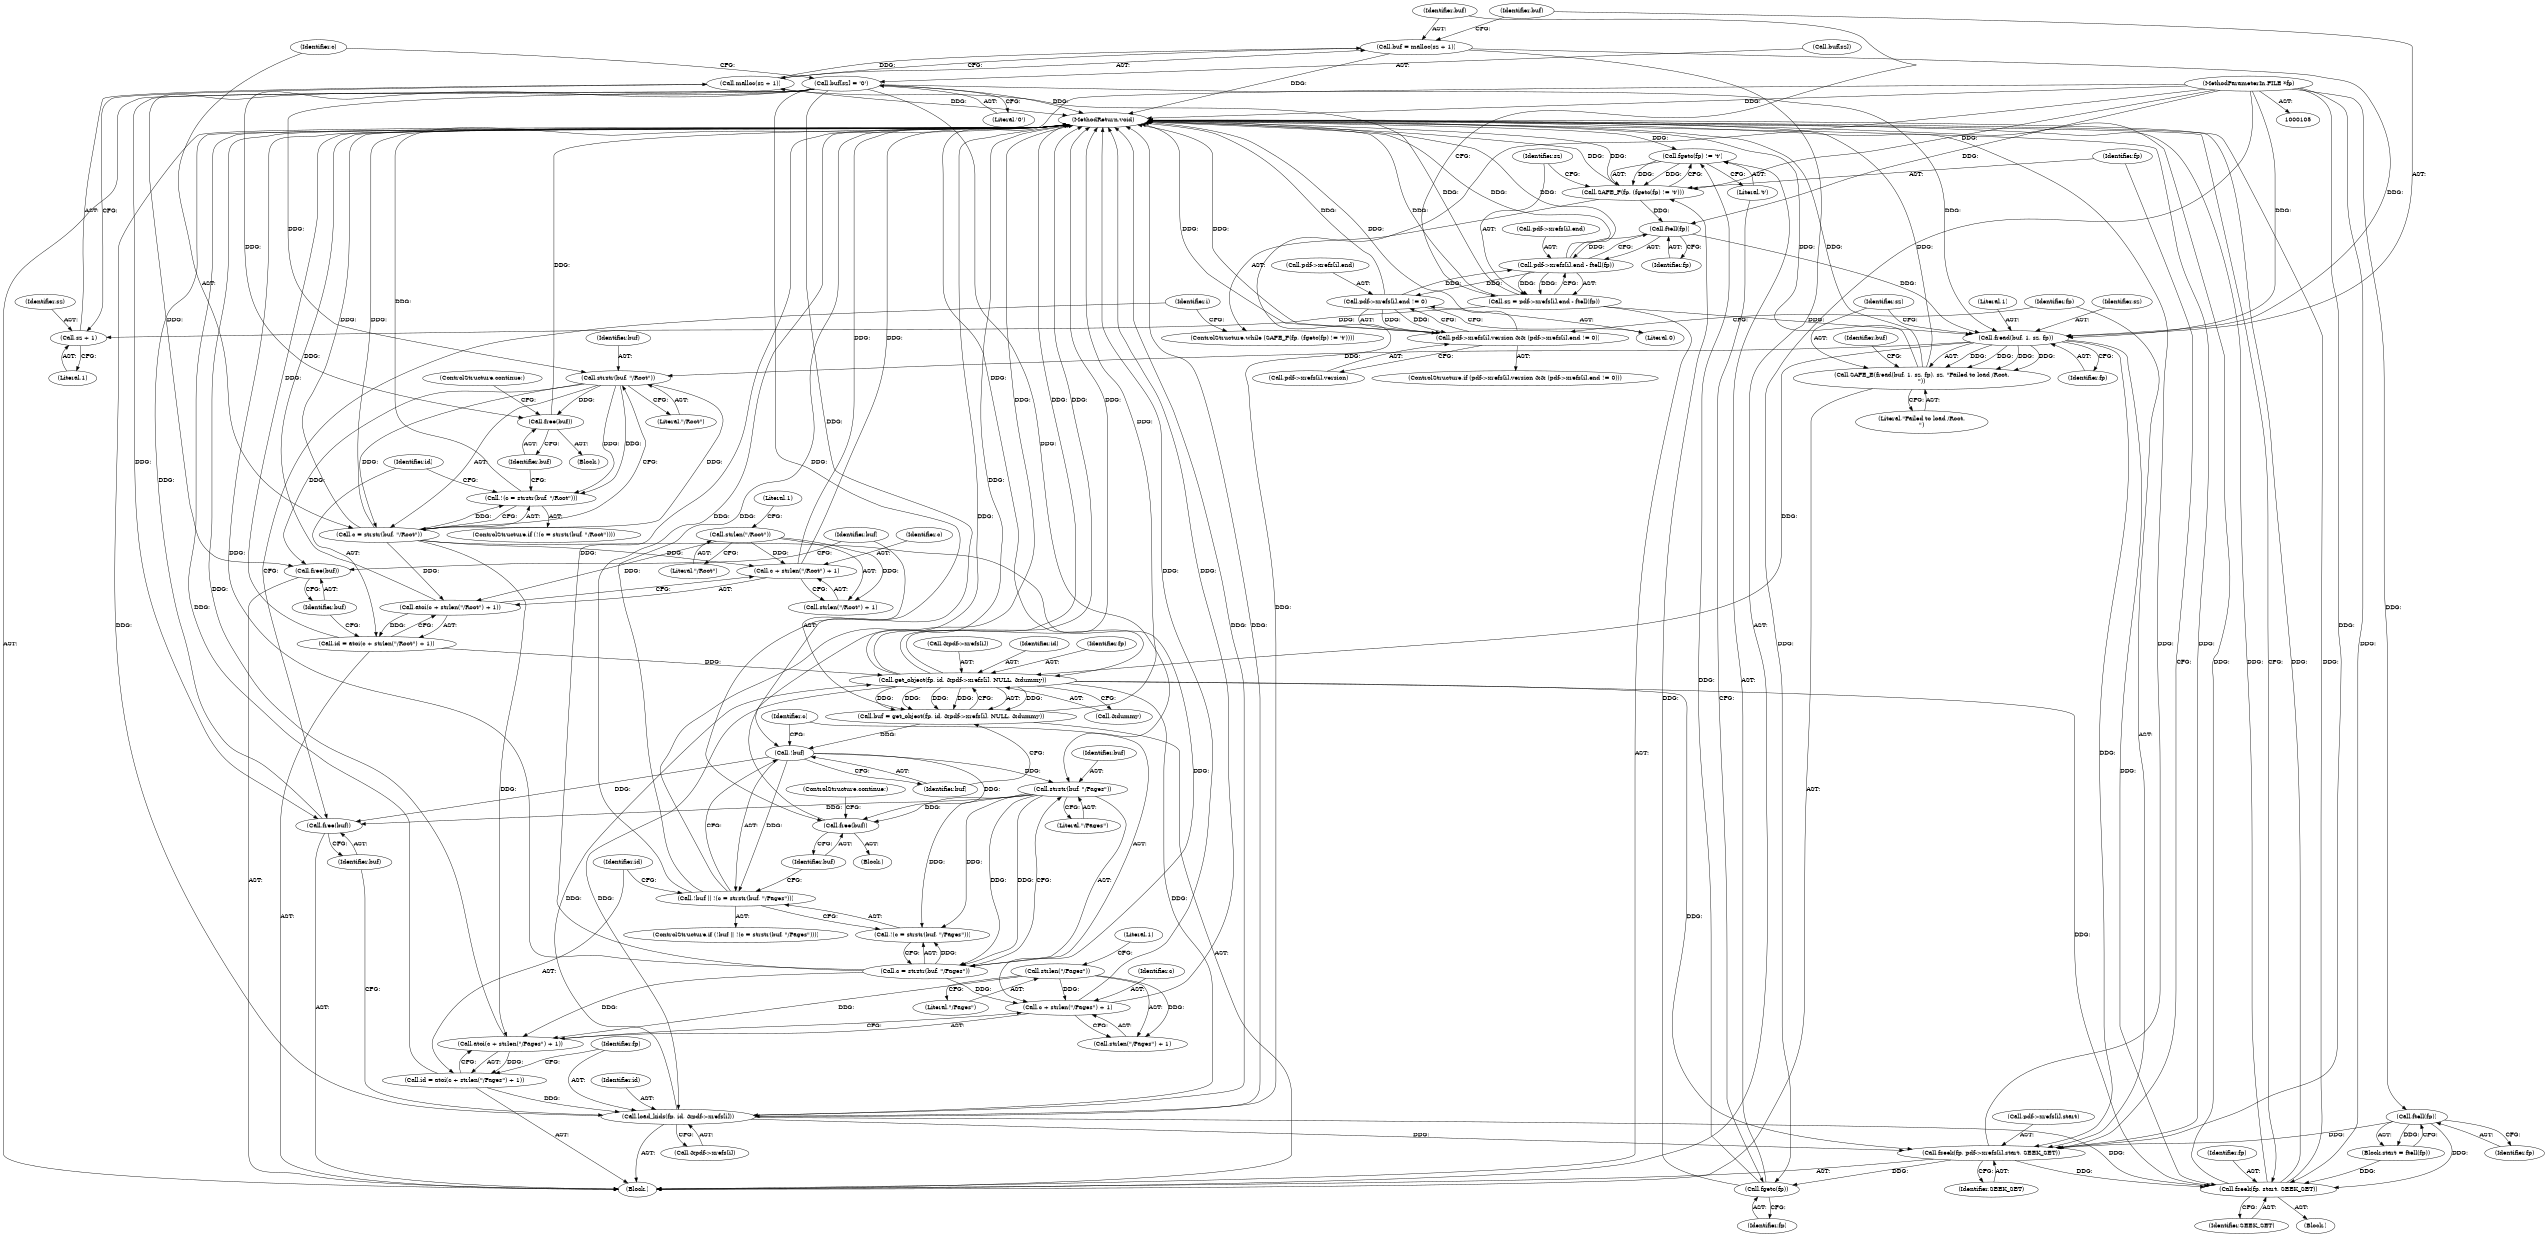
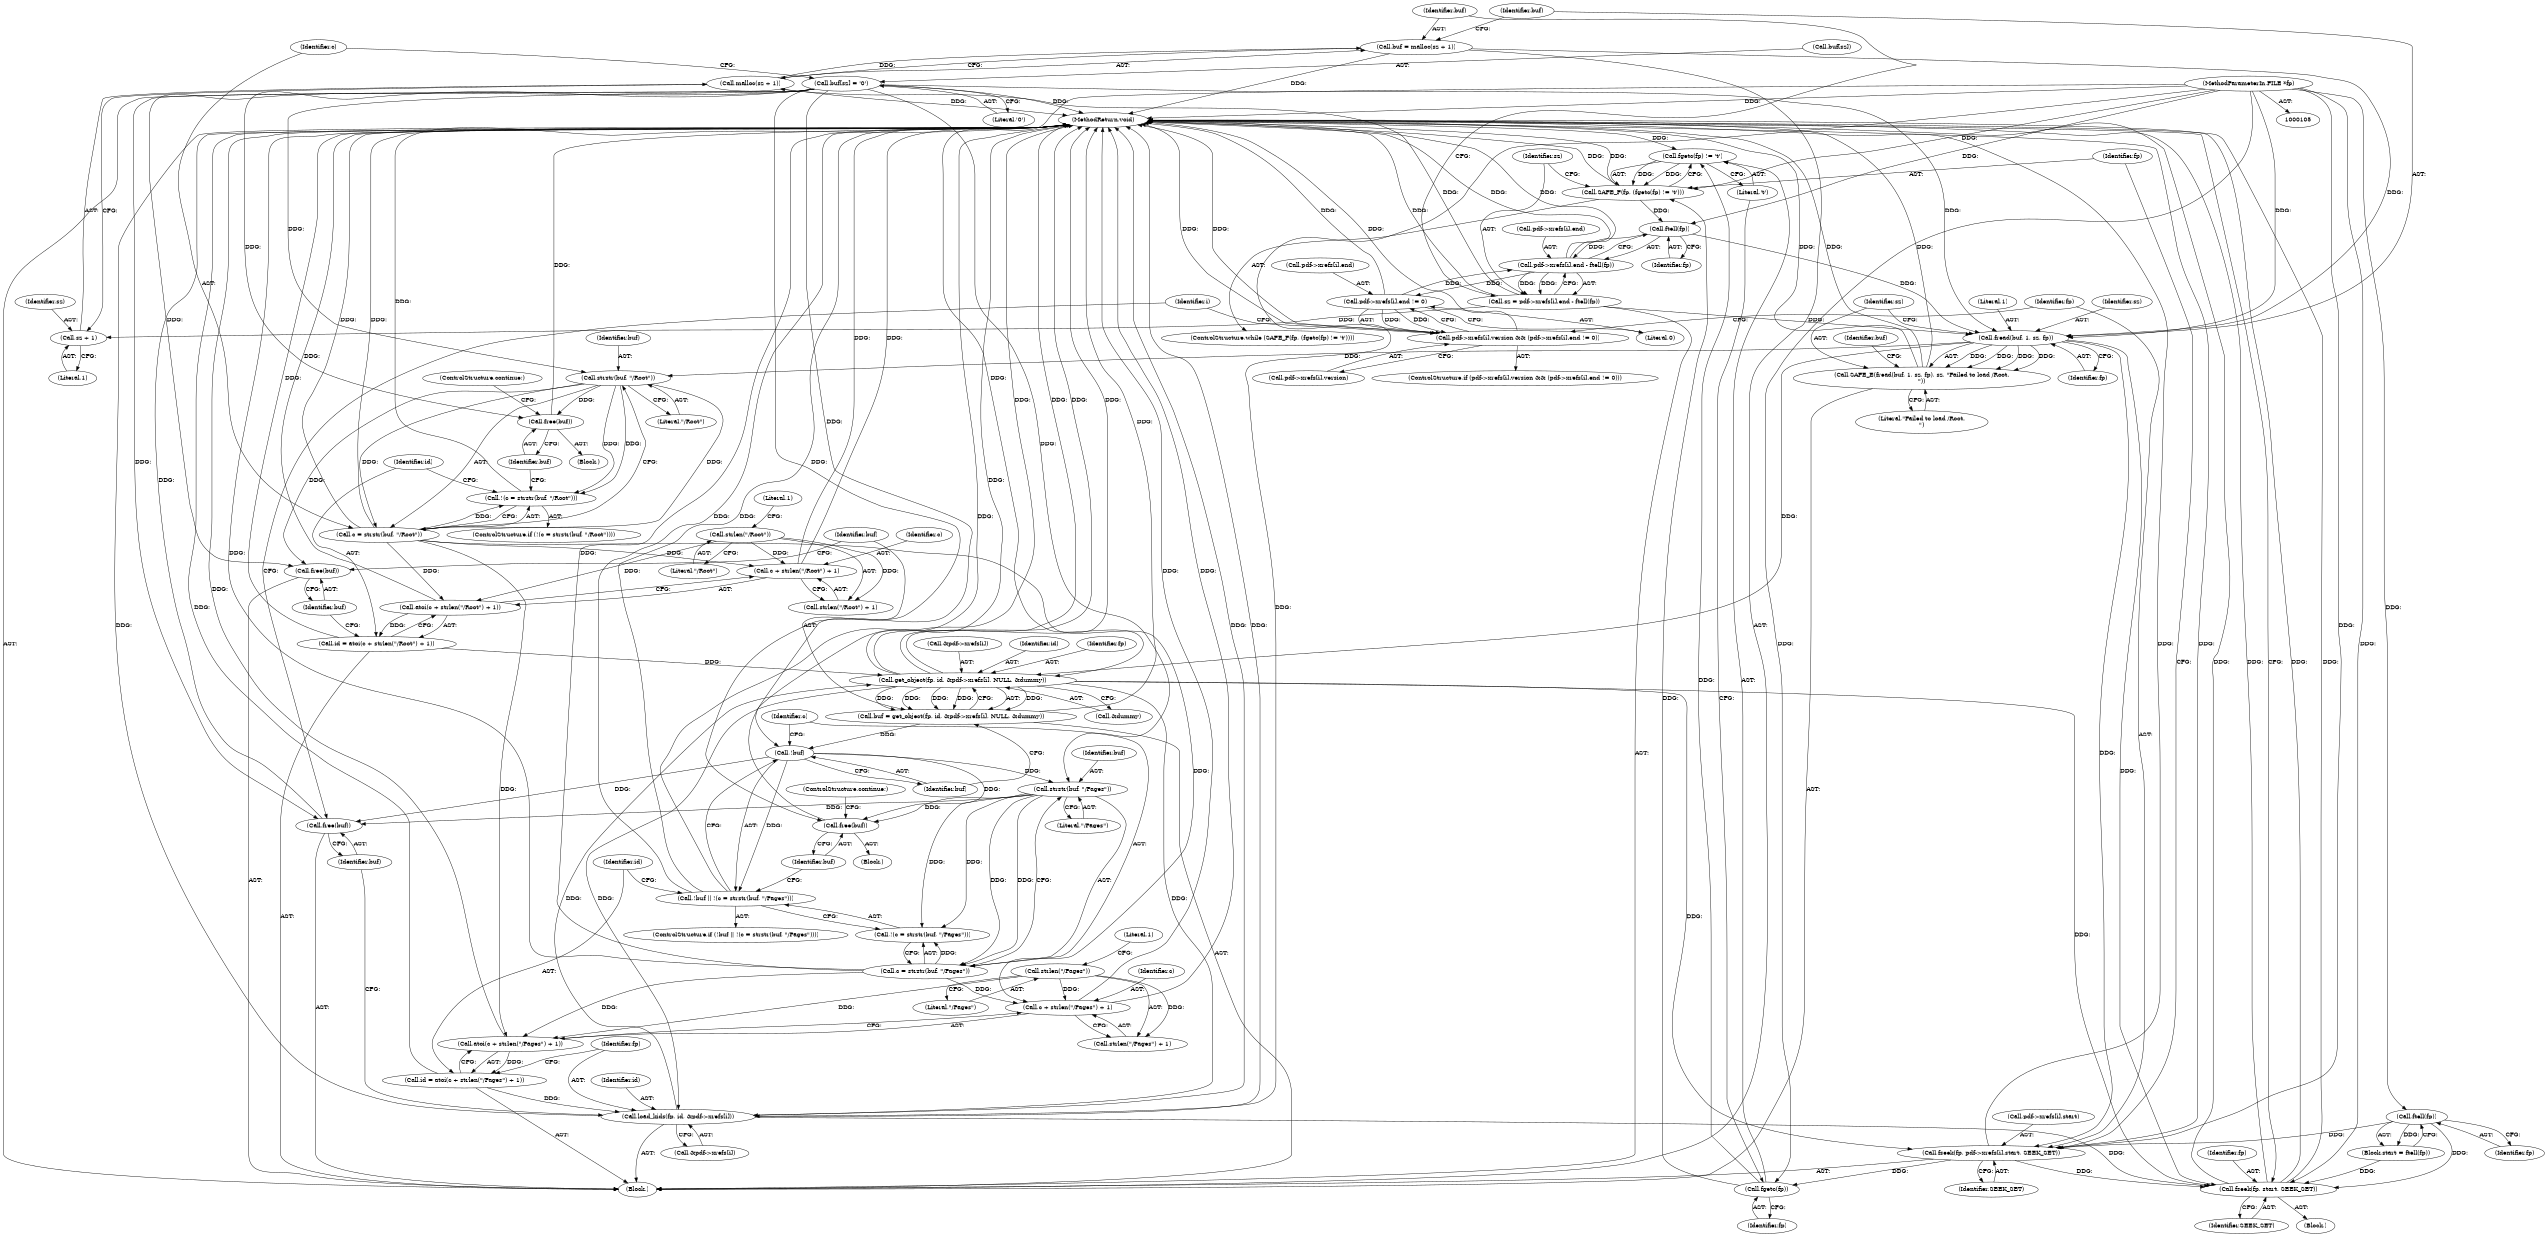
edge "(Identifier,i)" -> "(ControlStructure,while (SAFE_F(fp, (fgetc(fp) != 't'))))": now "(Identifier,i)" -> "(Call,pdf->xrefs[i].version && (pdf->xrefs[i].end != 0))"
edge "(Call,load_kids(fp, id, &pdf->xrefs[i]))" -> "(Call,fseek(fp, pdf->xrefs[i].start, SEEK_SET))": removed, label "DDG:"
